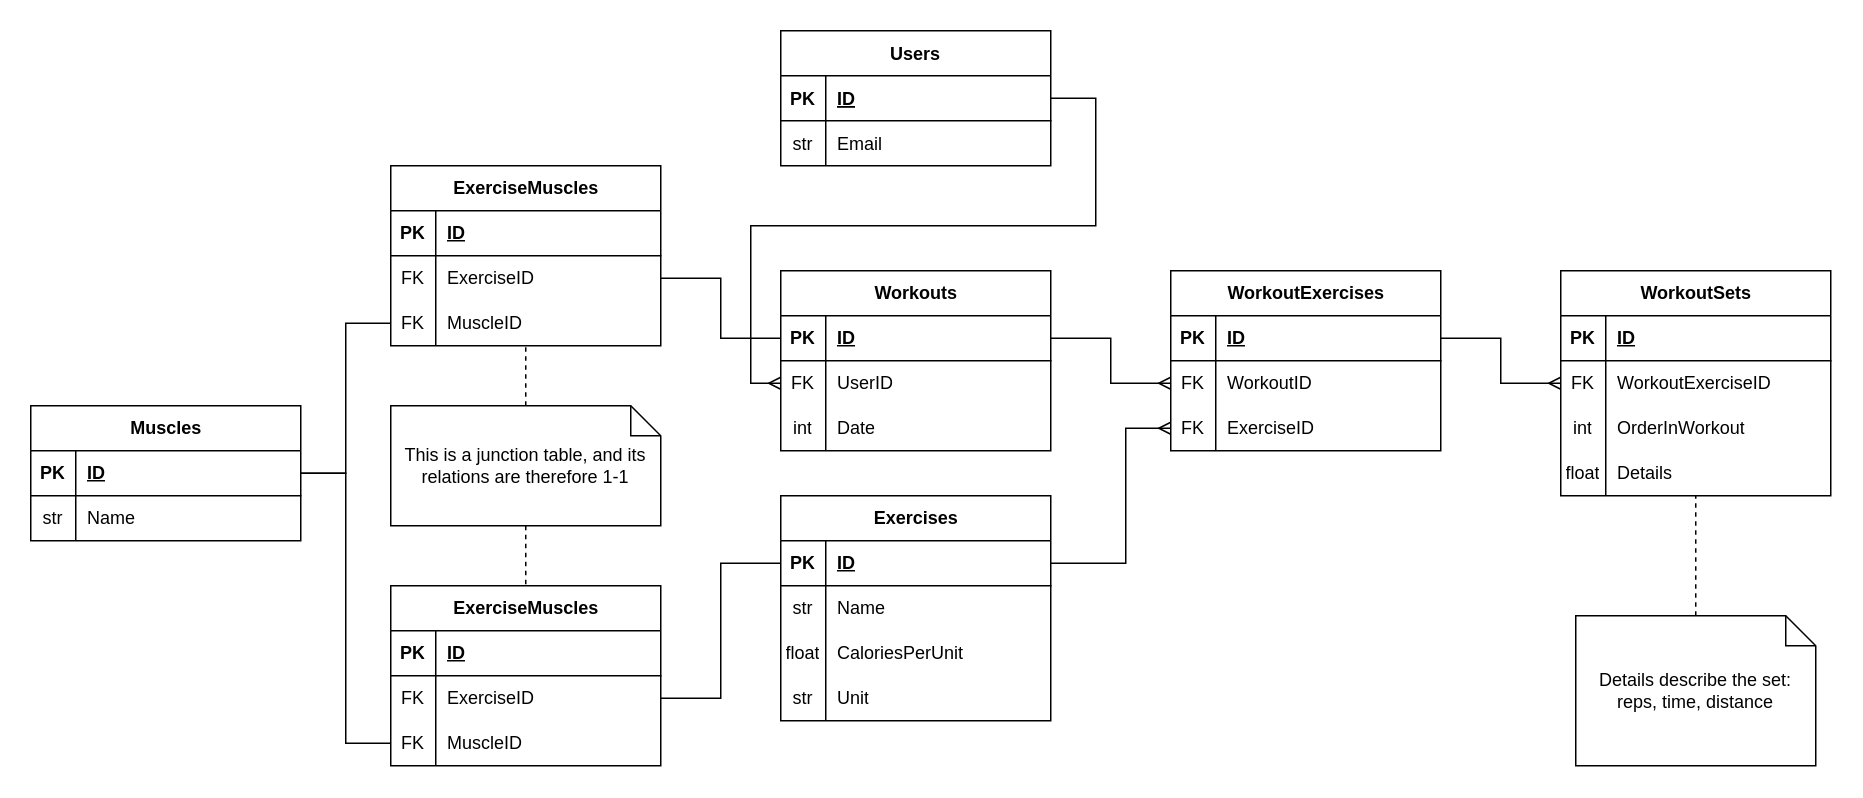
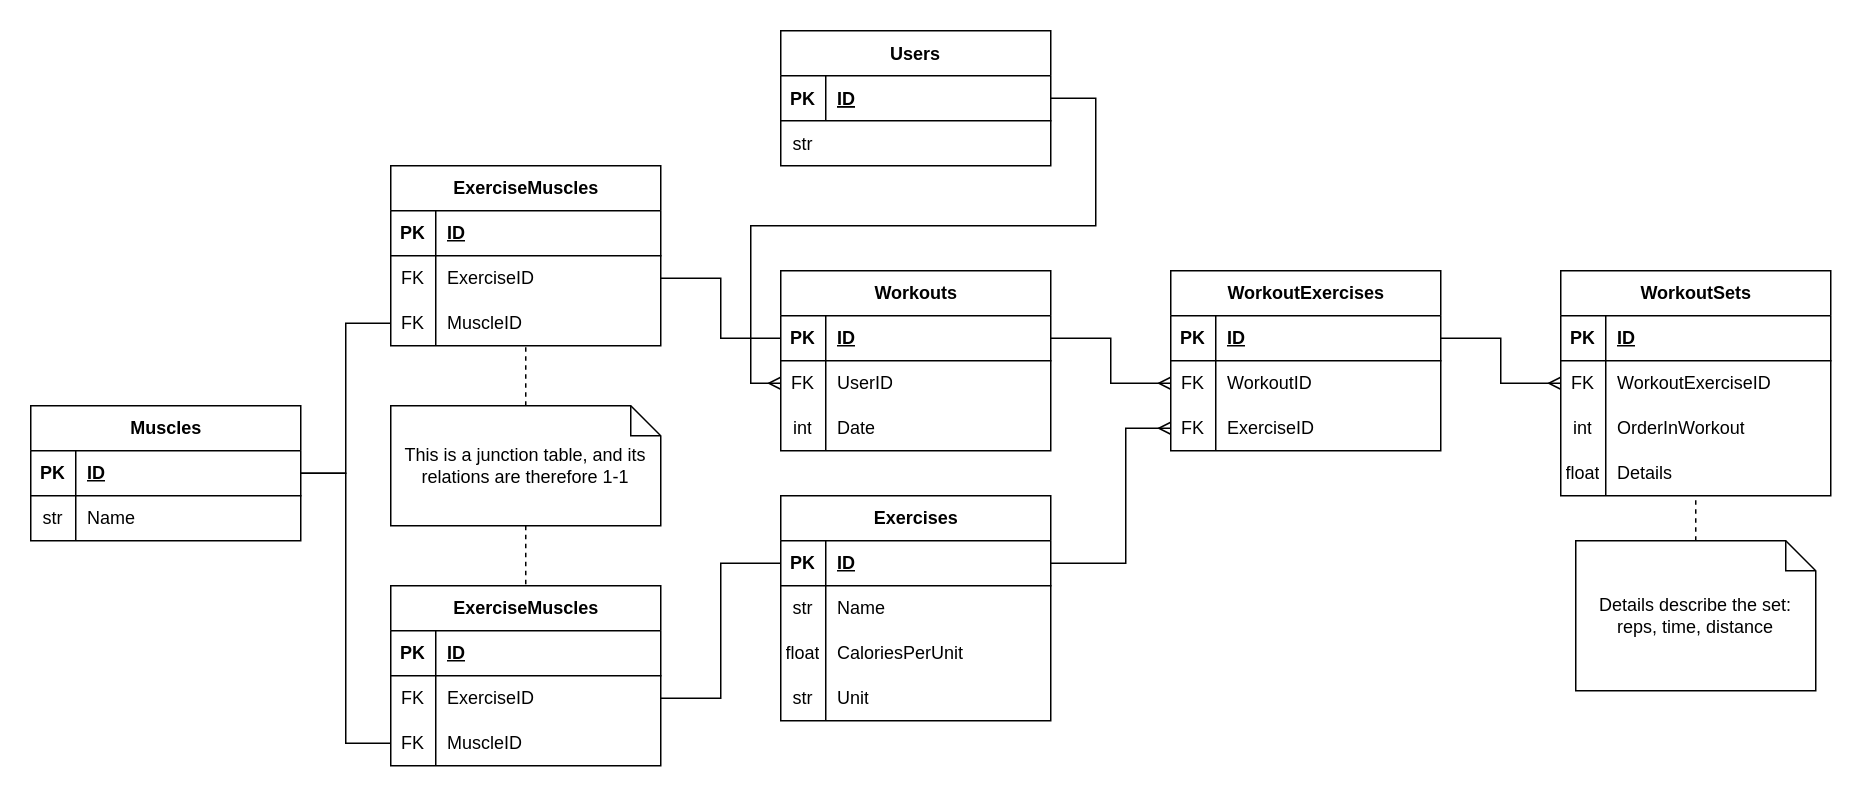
node "Email": removed
node "Details describe the set: reps, time, distance": moved (1696, 691) -> (1696, 616)
